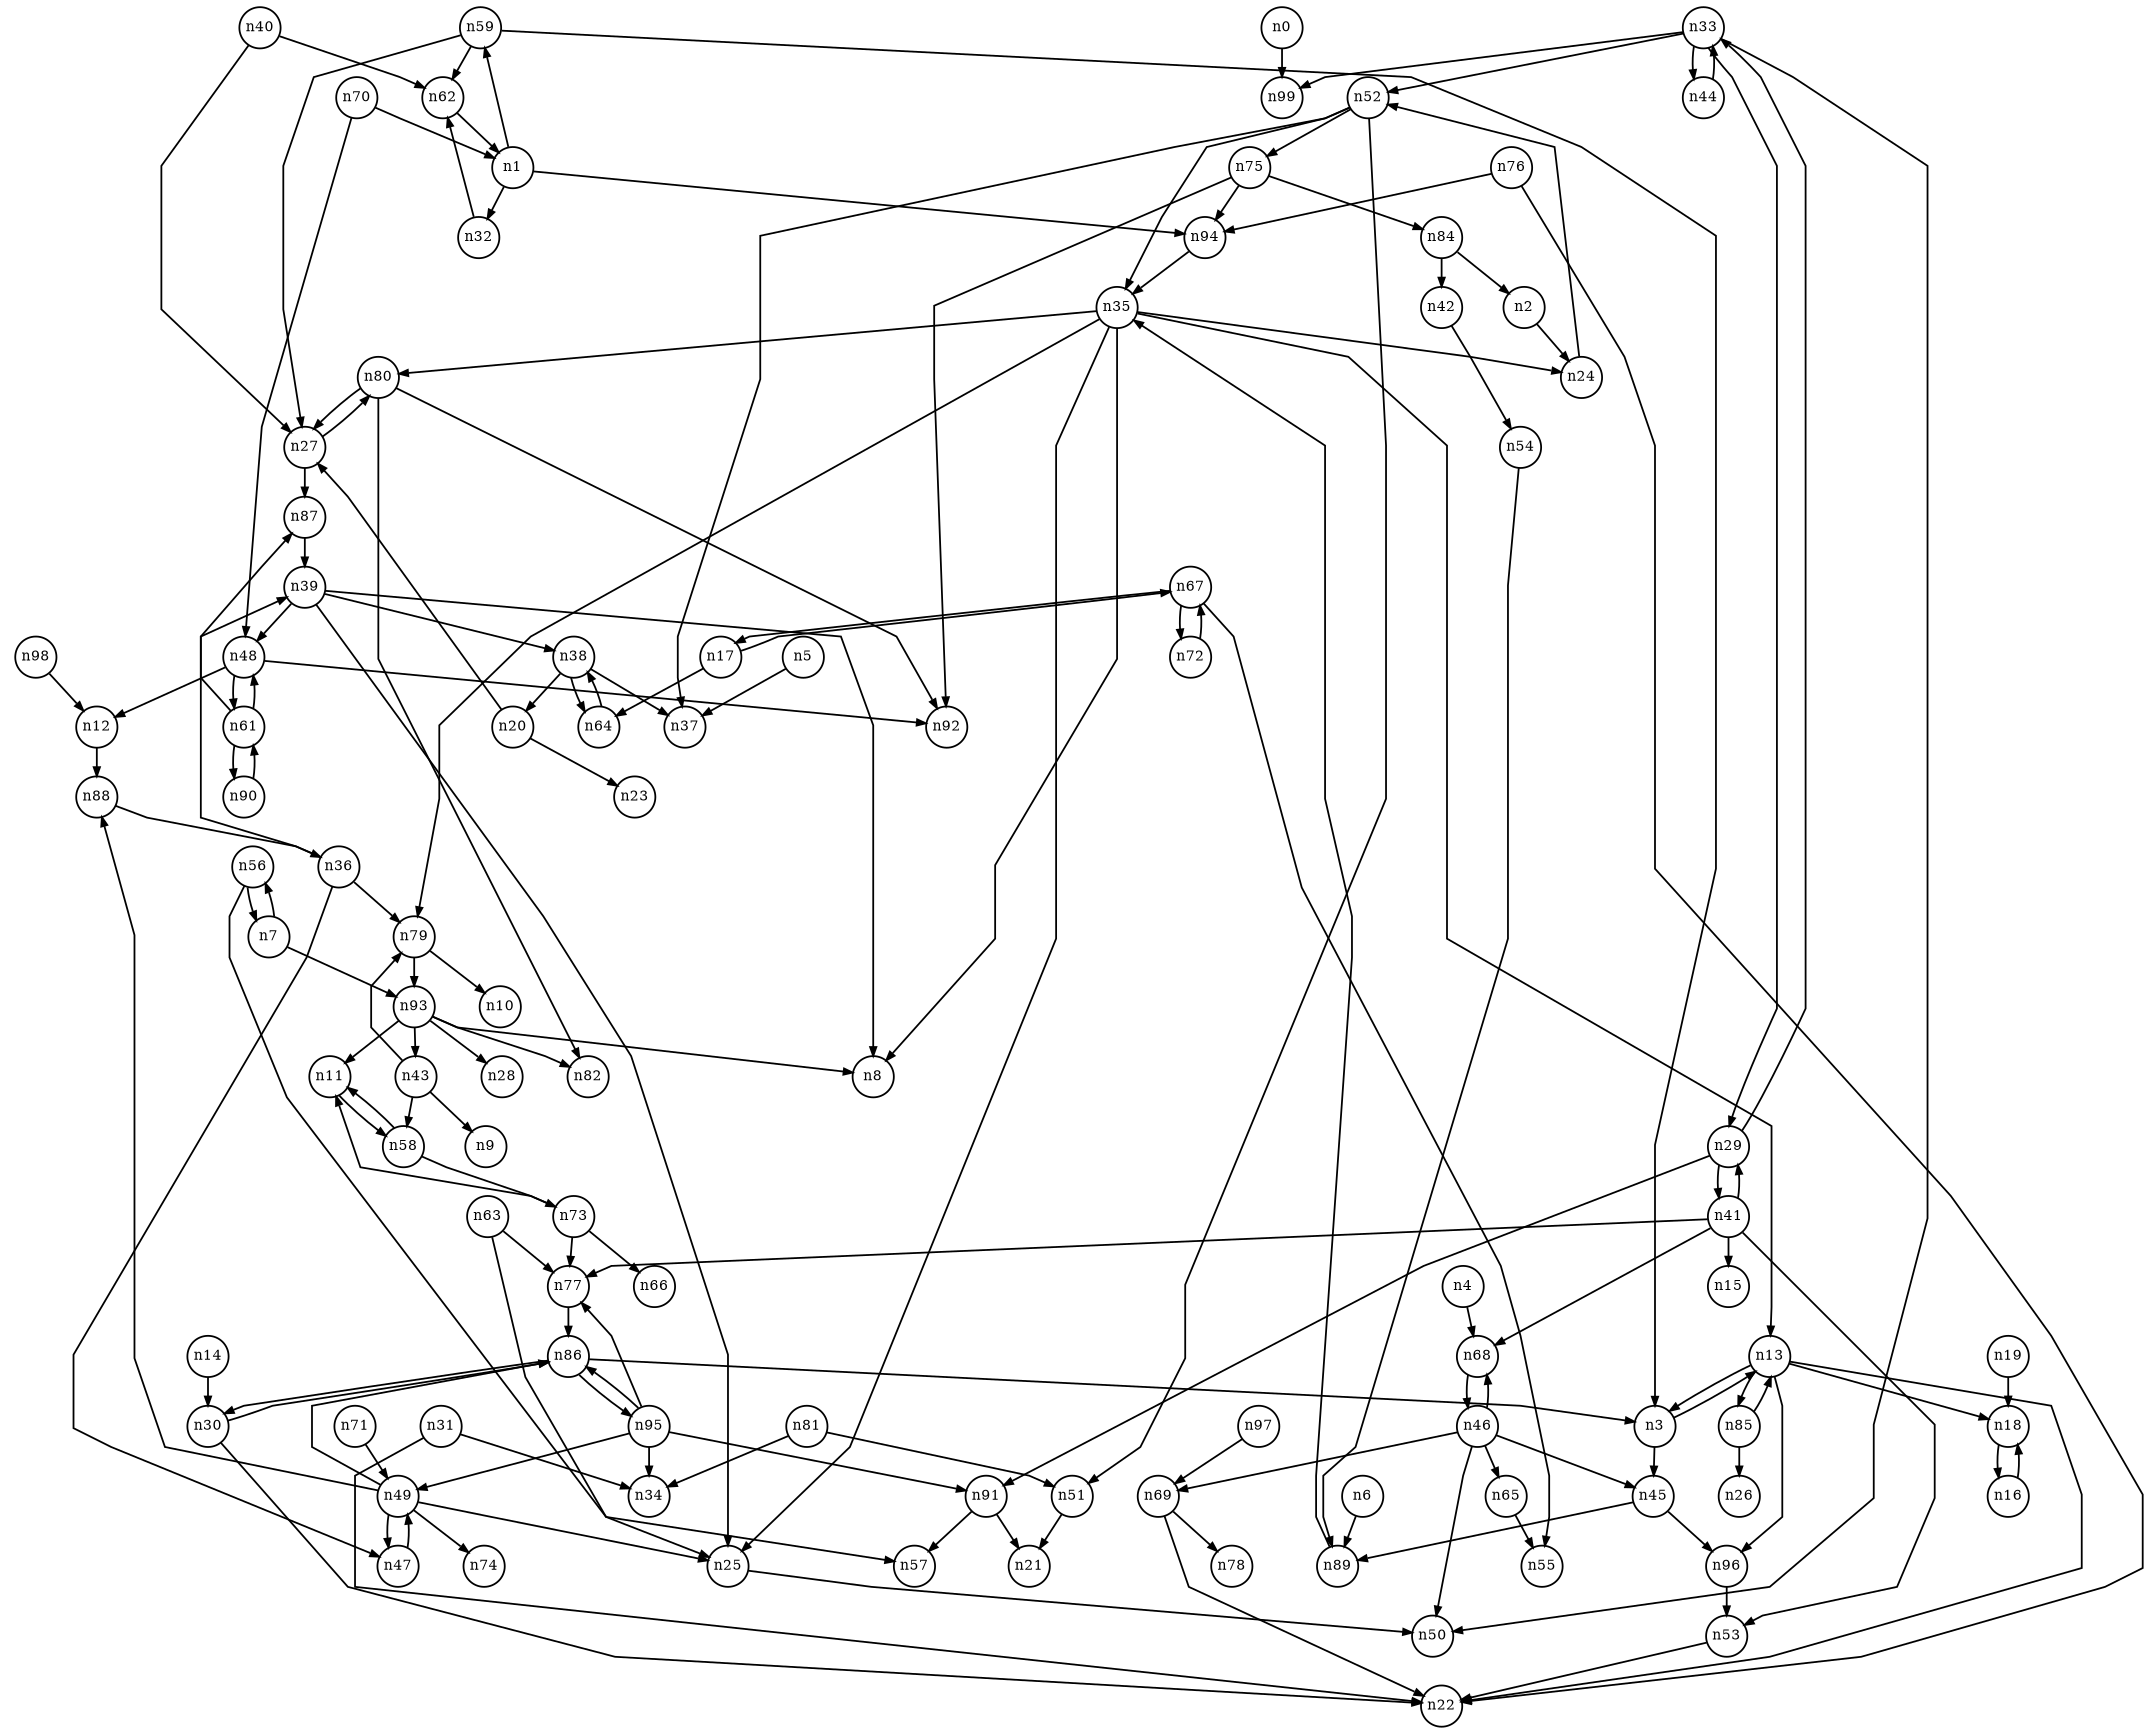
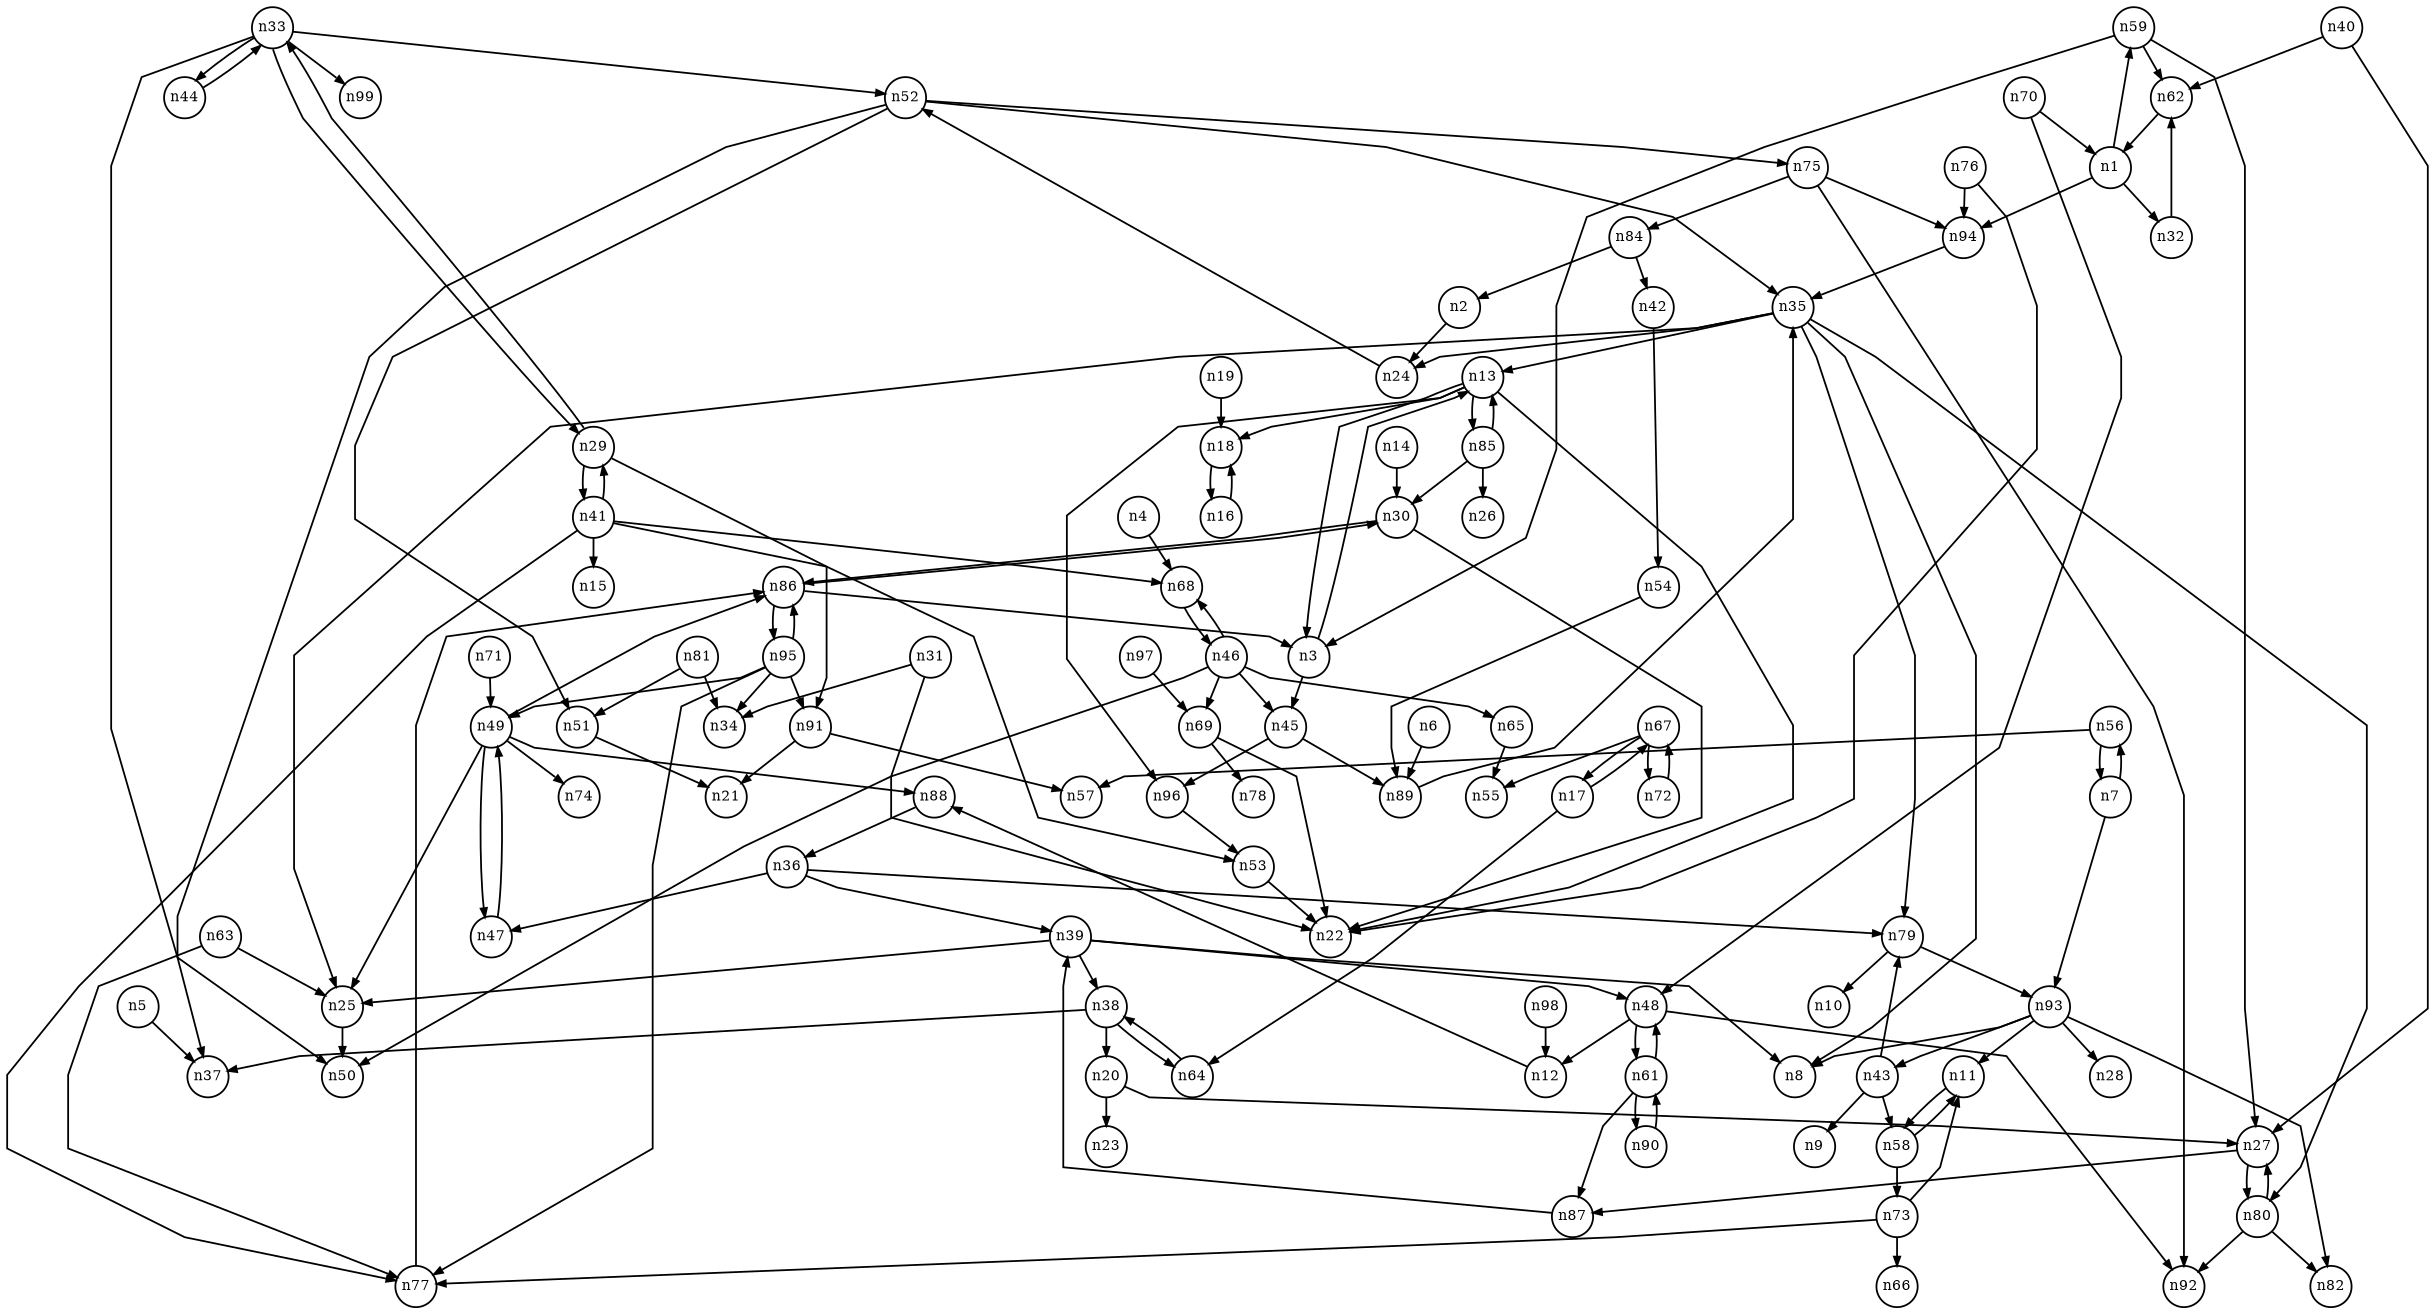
node "n0": removed
edge "n85" -> "n30": added
